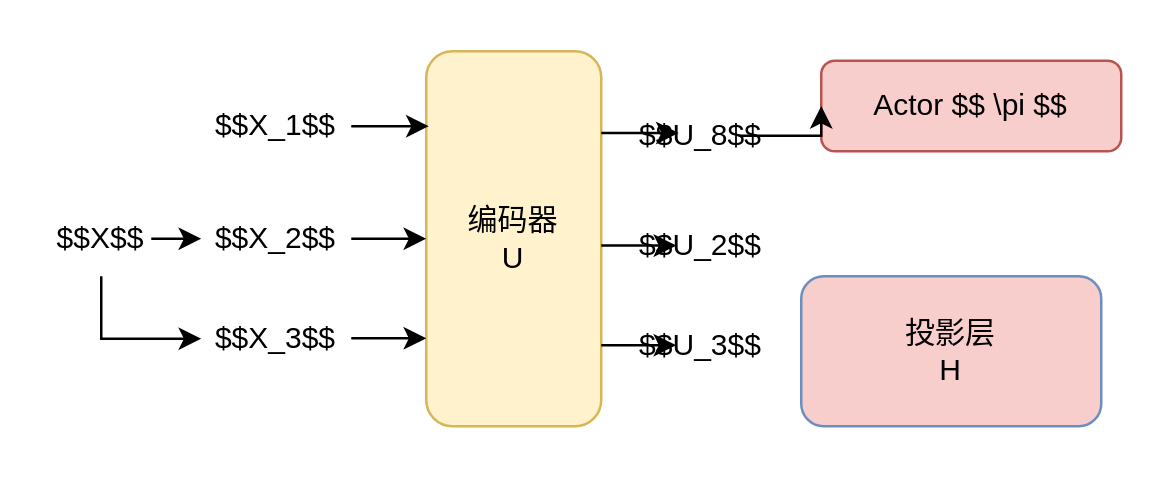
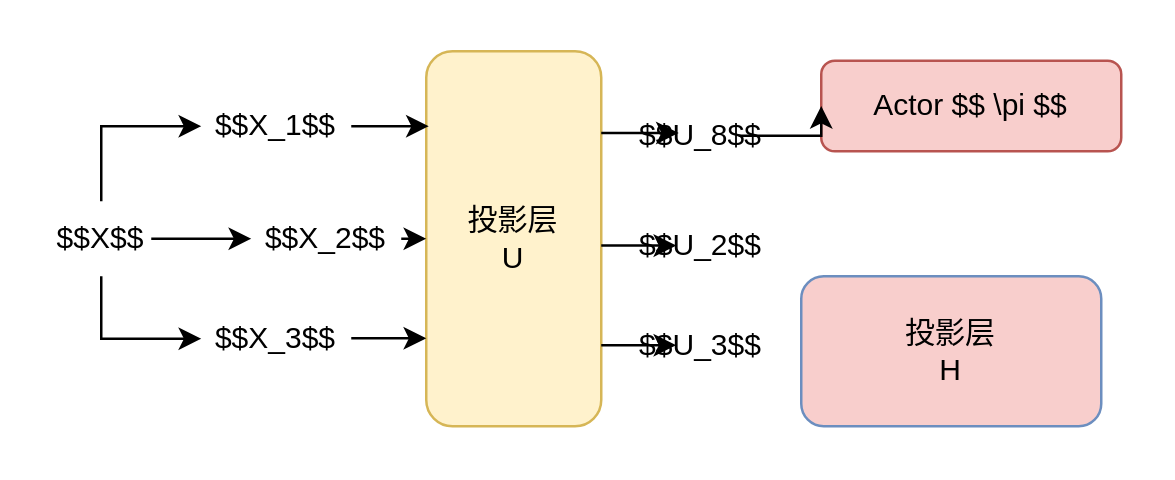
edge "$$X$$" -> "$$X_1$$": added
node "$$X_2$$": moved (276, 239) -> (326, 239)
node "编码器 U": label "编码器 U" -> "投影层 U"
